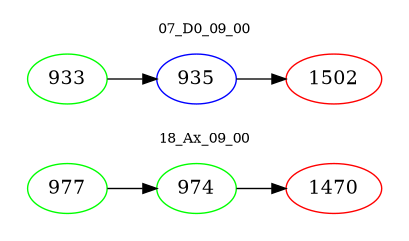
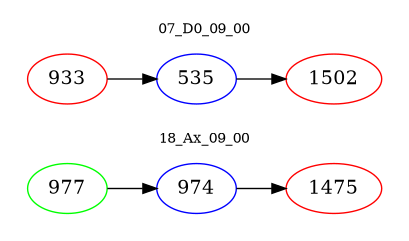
node "933": color green -> red
node "935": label "935" -> "535"
node "974": color green -> blue
node "1470": label "1470" -> "1475"
